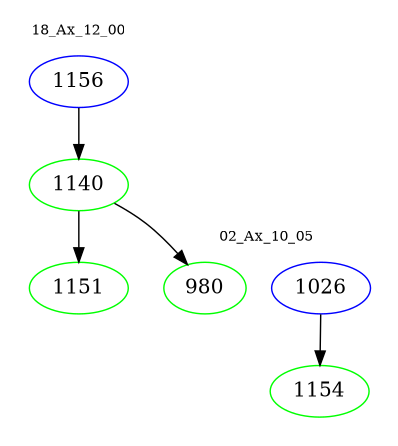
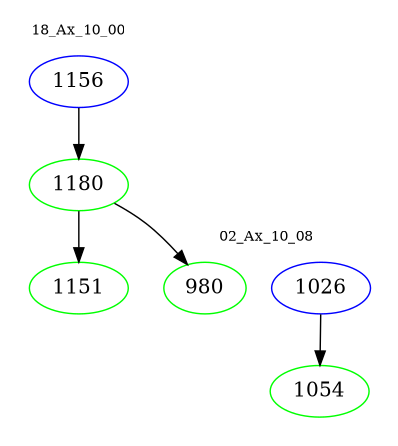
cluster "18_Ax_12_00": label "18_Ax_12_00" -> "18_Ax_10_00"
node "1140": label "1140" -> "1180"
cluster "02_Ax_10_05": label "02_Ax_10_05" -> "02_Ax_10_08"
node "1154": label "1154" -> "1054"
